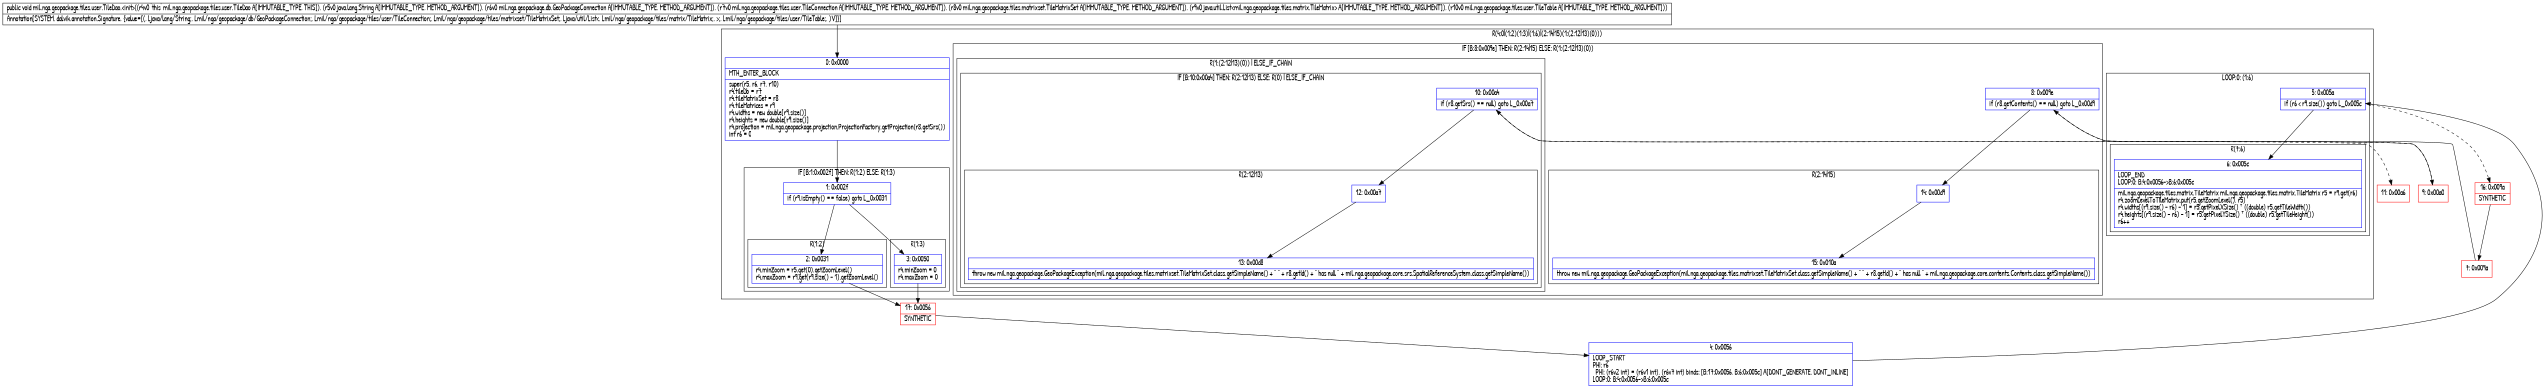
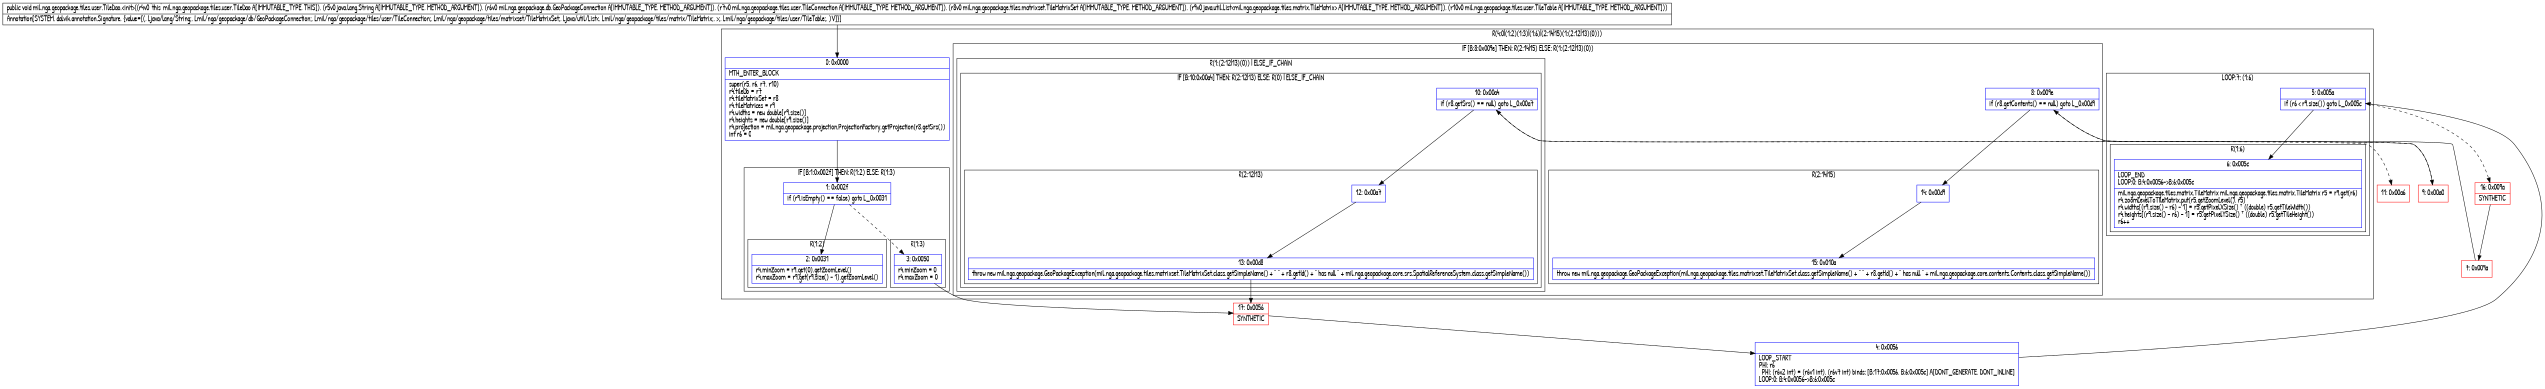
cluster "LOOP:0: (1:6)": label "LOOP:0: (1:6)" -> "LOOP:7: (1:6)"
cluster "R(7:6)": label "R(7:6)" -> "R(1:6)"
edge "1: 0x002f" -> "3: 0x0050": style solid -> dashed
node "2: 0x0031": text "r4.minZoom = r5.get(0).getZoomLevel()" -> "r4.minZoom = r9.get(0).getZoomLevel()"
edge "2: 0x0031" -> "17: 0x0056": now "13: 0x00d8" -> "17: 0x0056"
